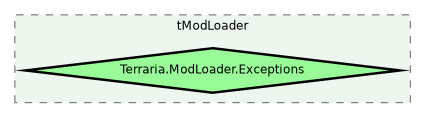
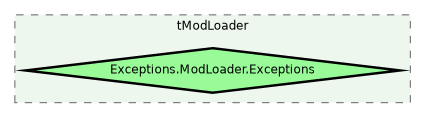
node "Terraria.ModLoader.Exceptions": label "Terraria.ModLoader.Exceptions" -> "Exceptions.ModLoader.Exceptions"
